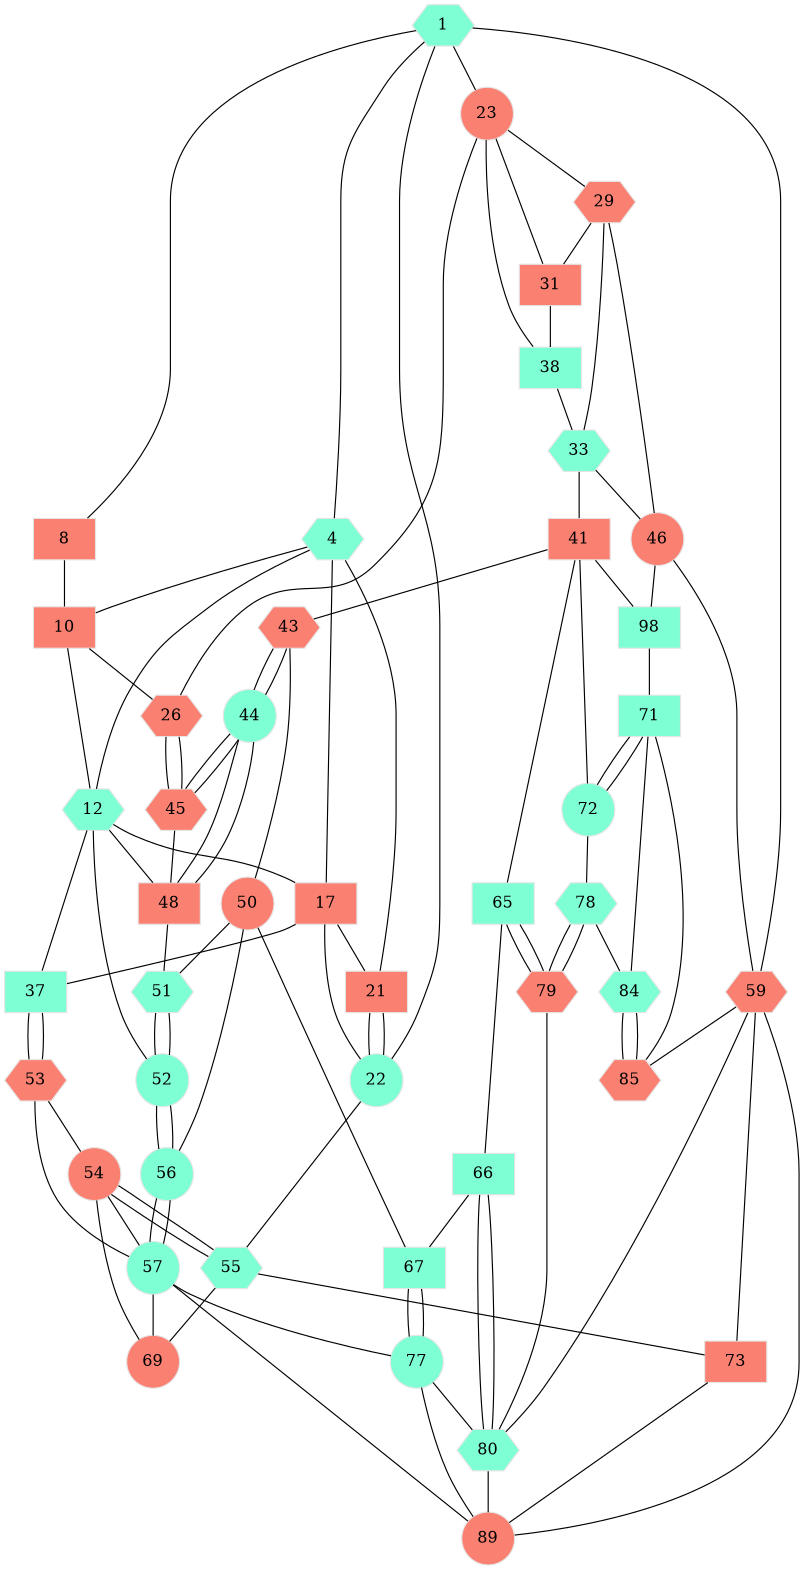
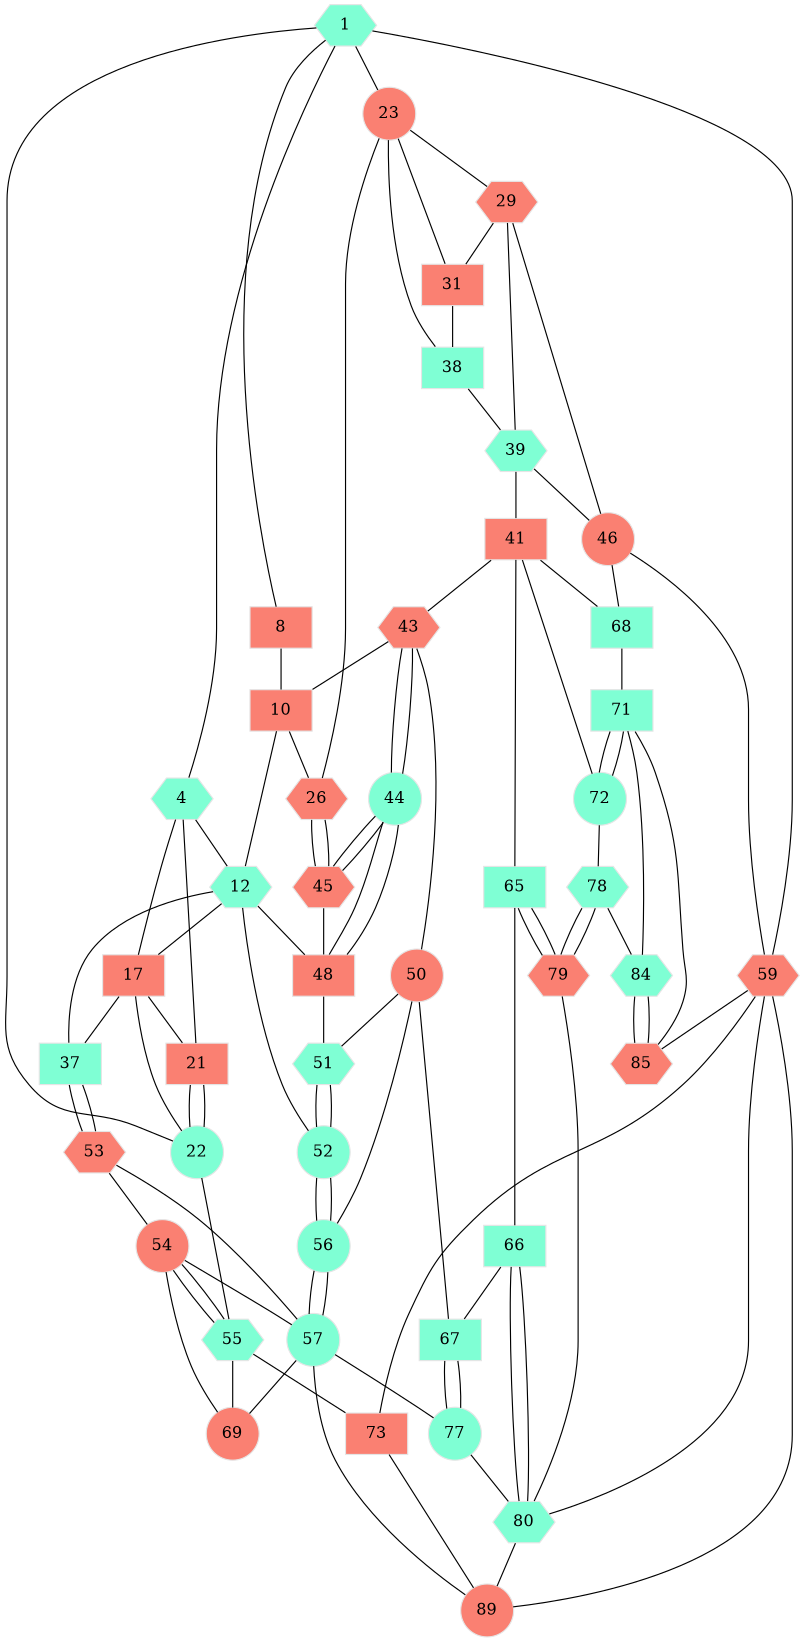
node "33": label "33" -> "39"
edge "4" -- "10": now "43" -- "10"
node "98": label "98" -> "68"
edge "77" -- "89": removed
